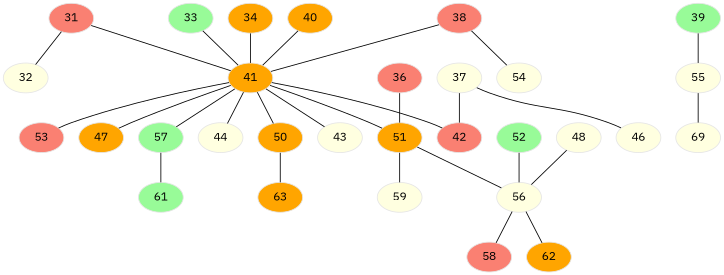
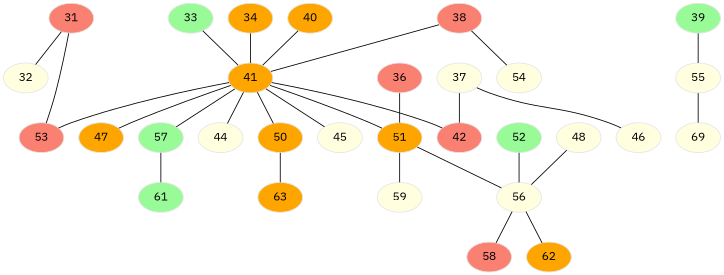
edge "31" -- "41": now "31" -- "53"
node "43": label "43" -> "45"
